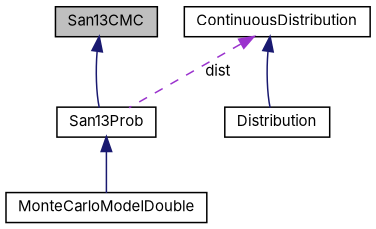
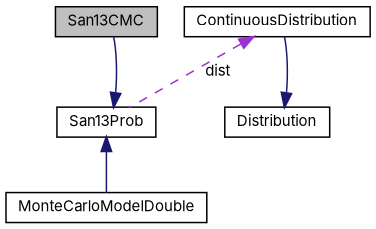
edge "San13Prob" -> "San13CMC": reversed
edge "Distribution" -> "ContinuousDistribution": reversed
